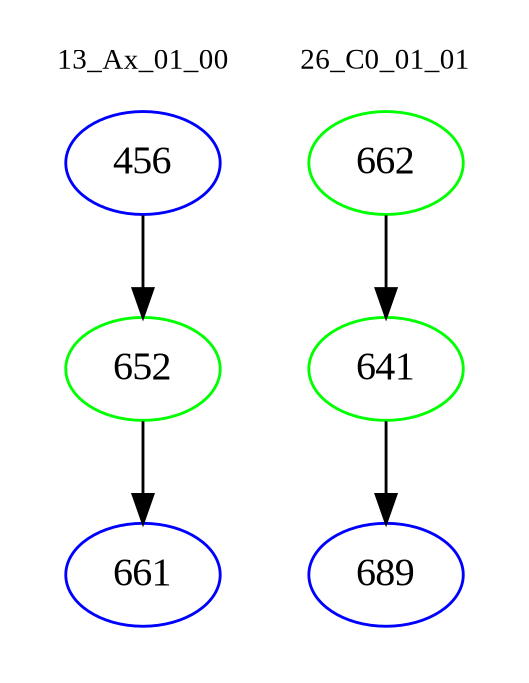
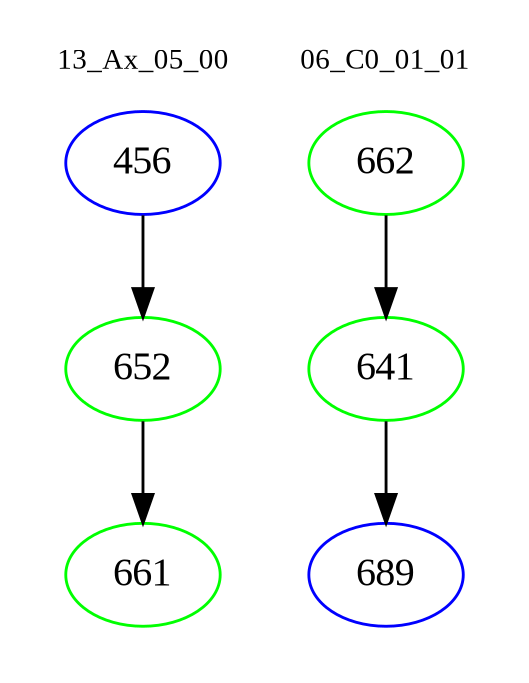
cluster "13_Ax_01_00": label "13_Ax_01_00" -> "13_Ax_05_00"
cluster "26_C0_01_01": label "26_C0_01_01" -> "06_C0_01_01"
node "661": color blue -> green
